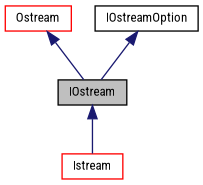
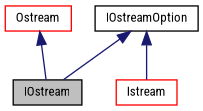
edge "Istream" -> "IOstream": now "Istream" -> "IOstreamOption"
